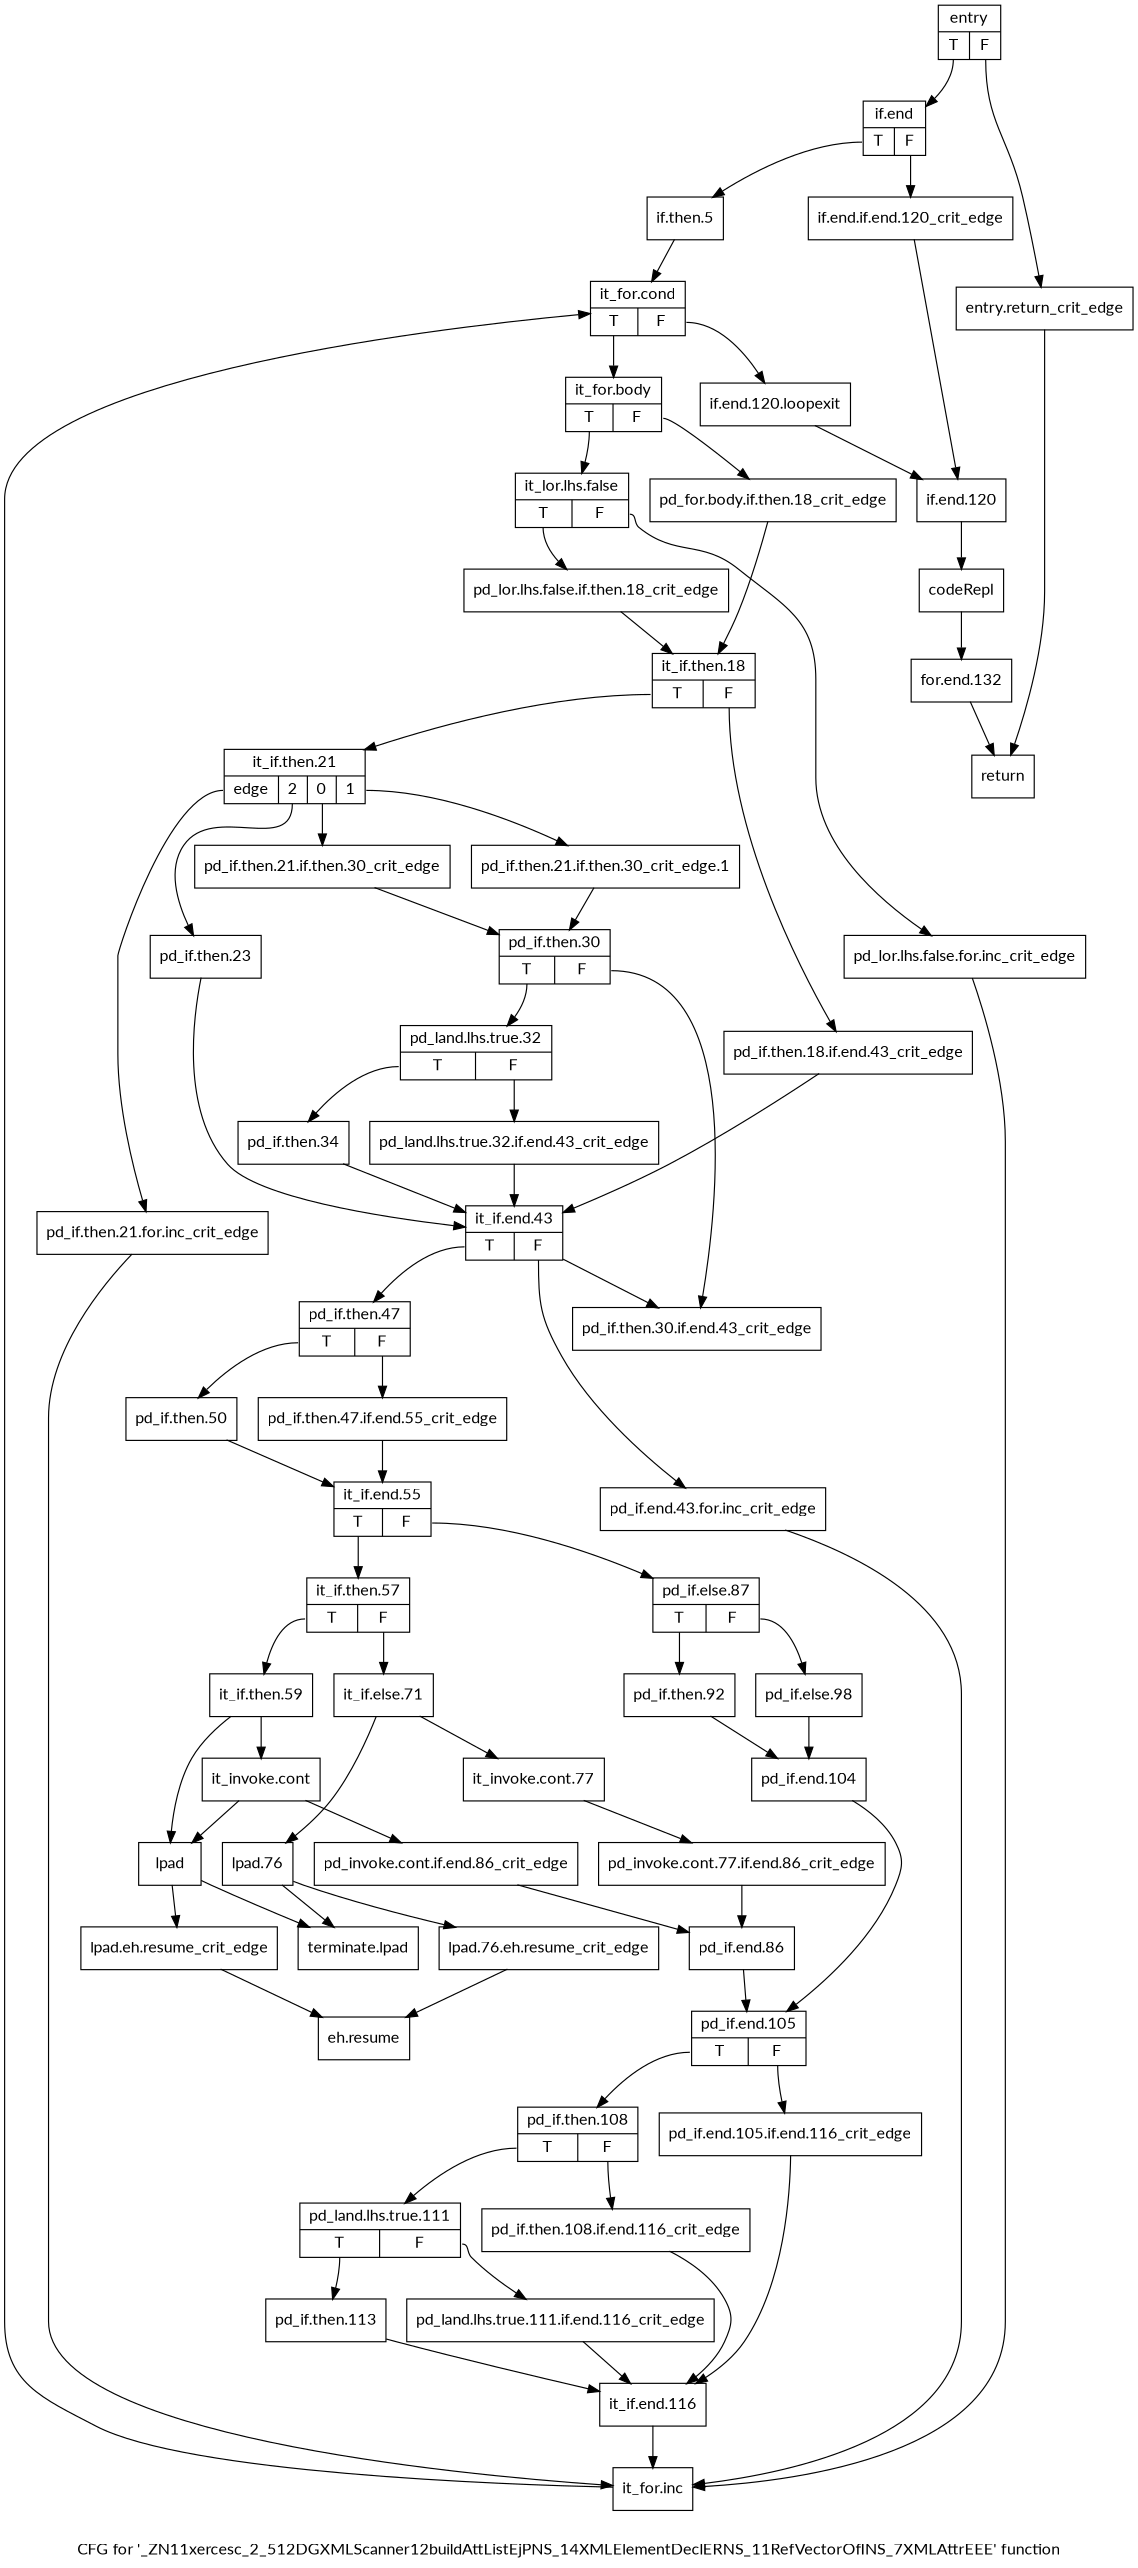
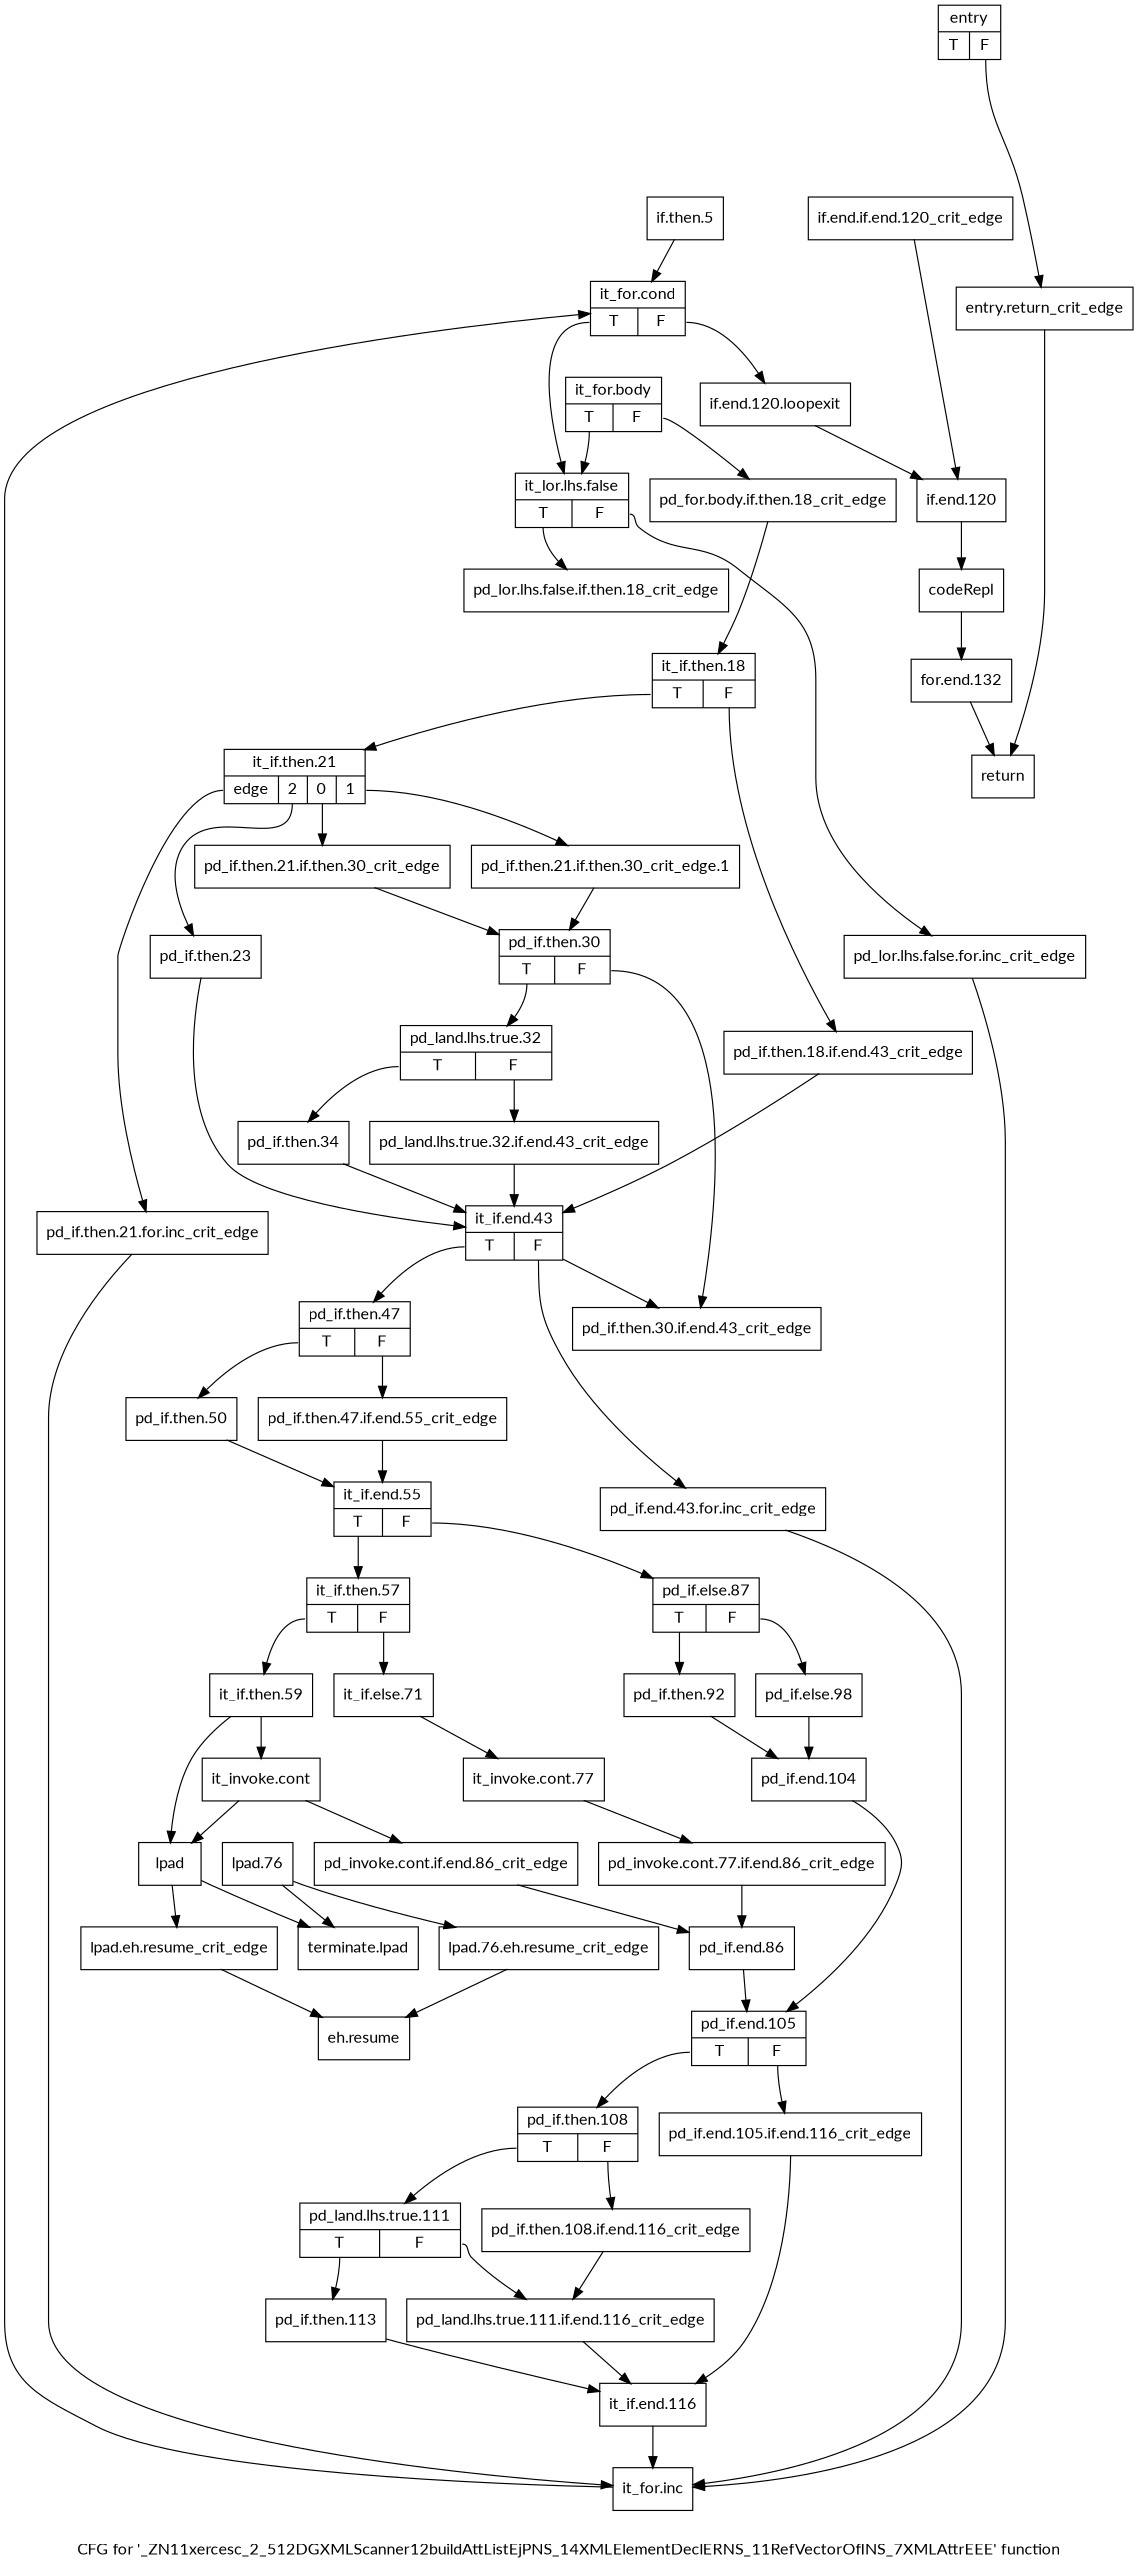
node "if.end": removed
edge "it_for.cond" -> "it_for.body": now "it_for.cond" -> "it_lor.lhs.false"
edge "pd_lor.lhs.false.if.then.18_crit_edge" -> "it_if.then.18": removed
edge "it_if.else.71" -> "lpad.76": removed
edge "pd_if.then.108.if.end.116_crit_edge" -> "it_if.end.116": now "pd_if.then.108.if.end.116_crit_edge" -> "pd_land.lhs.true.111.if.end.116_crit_edge"
